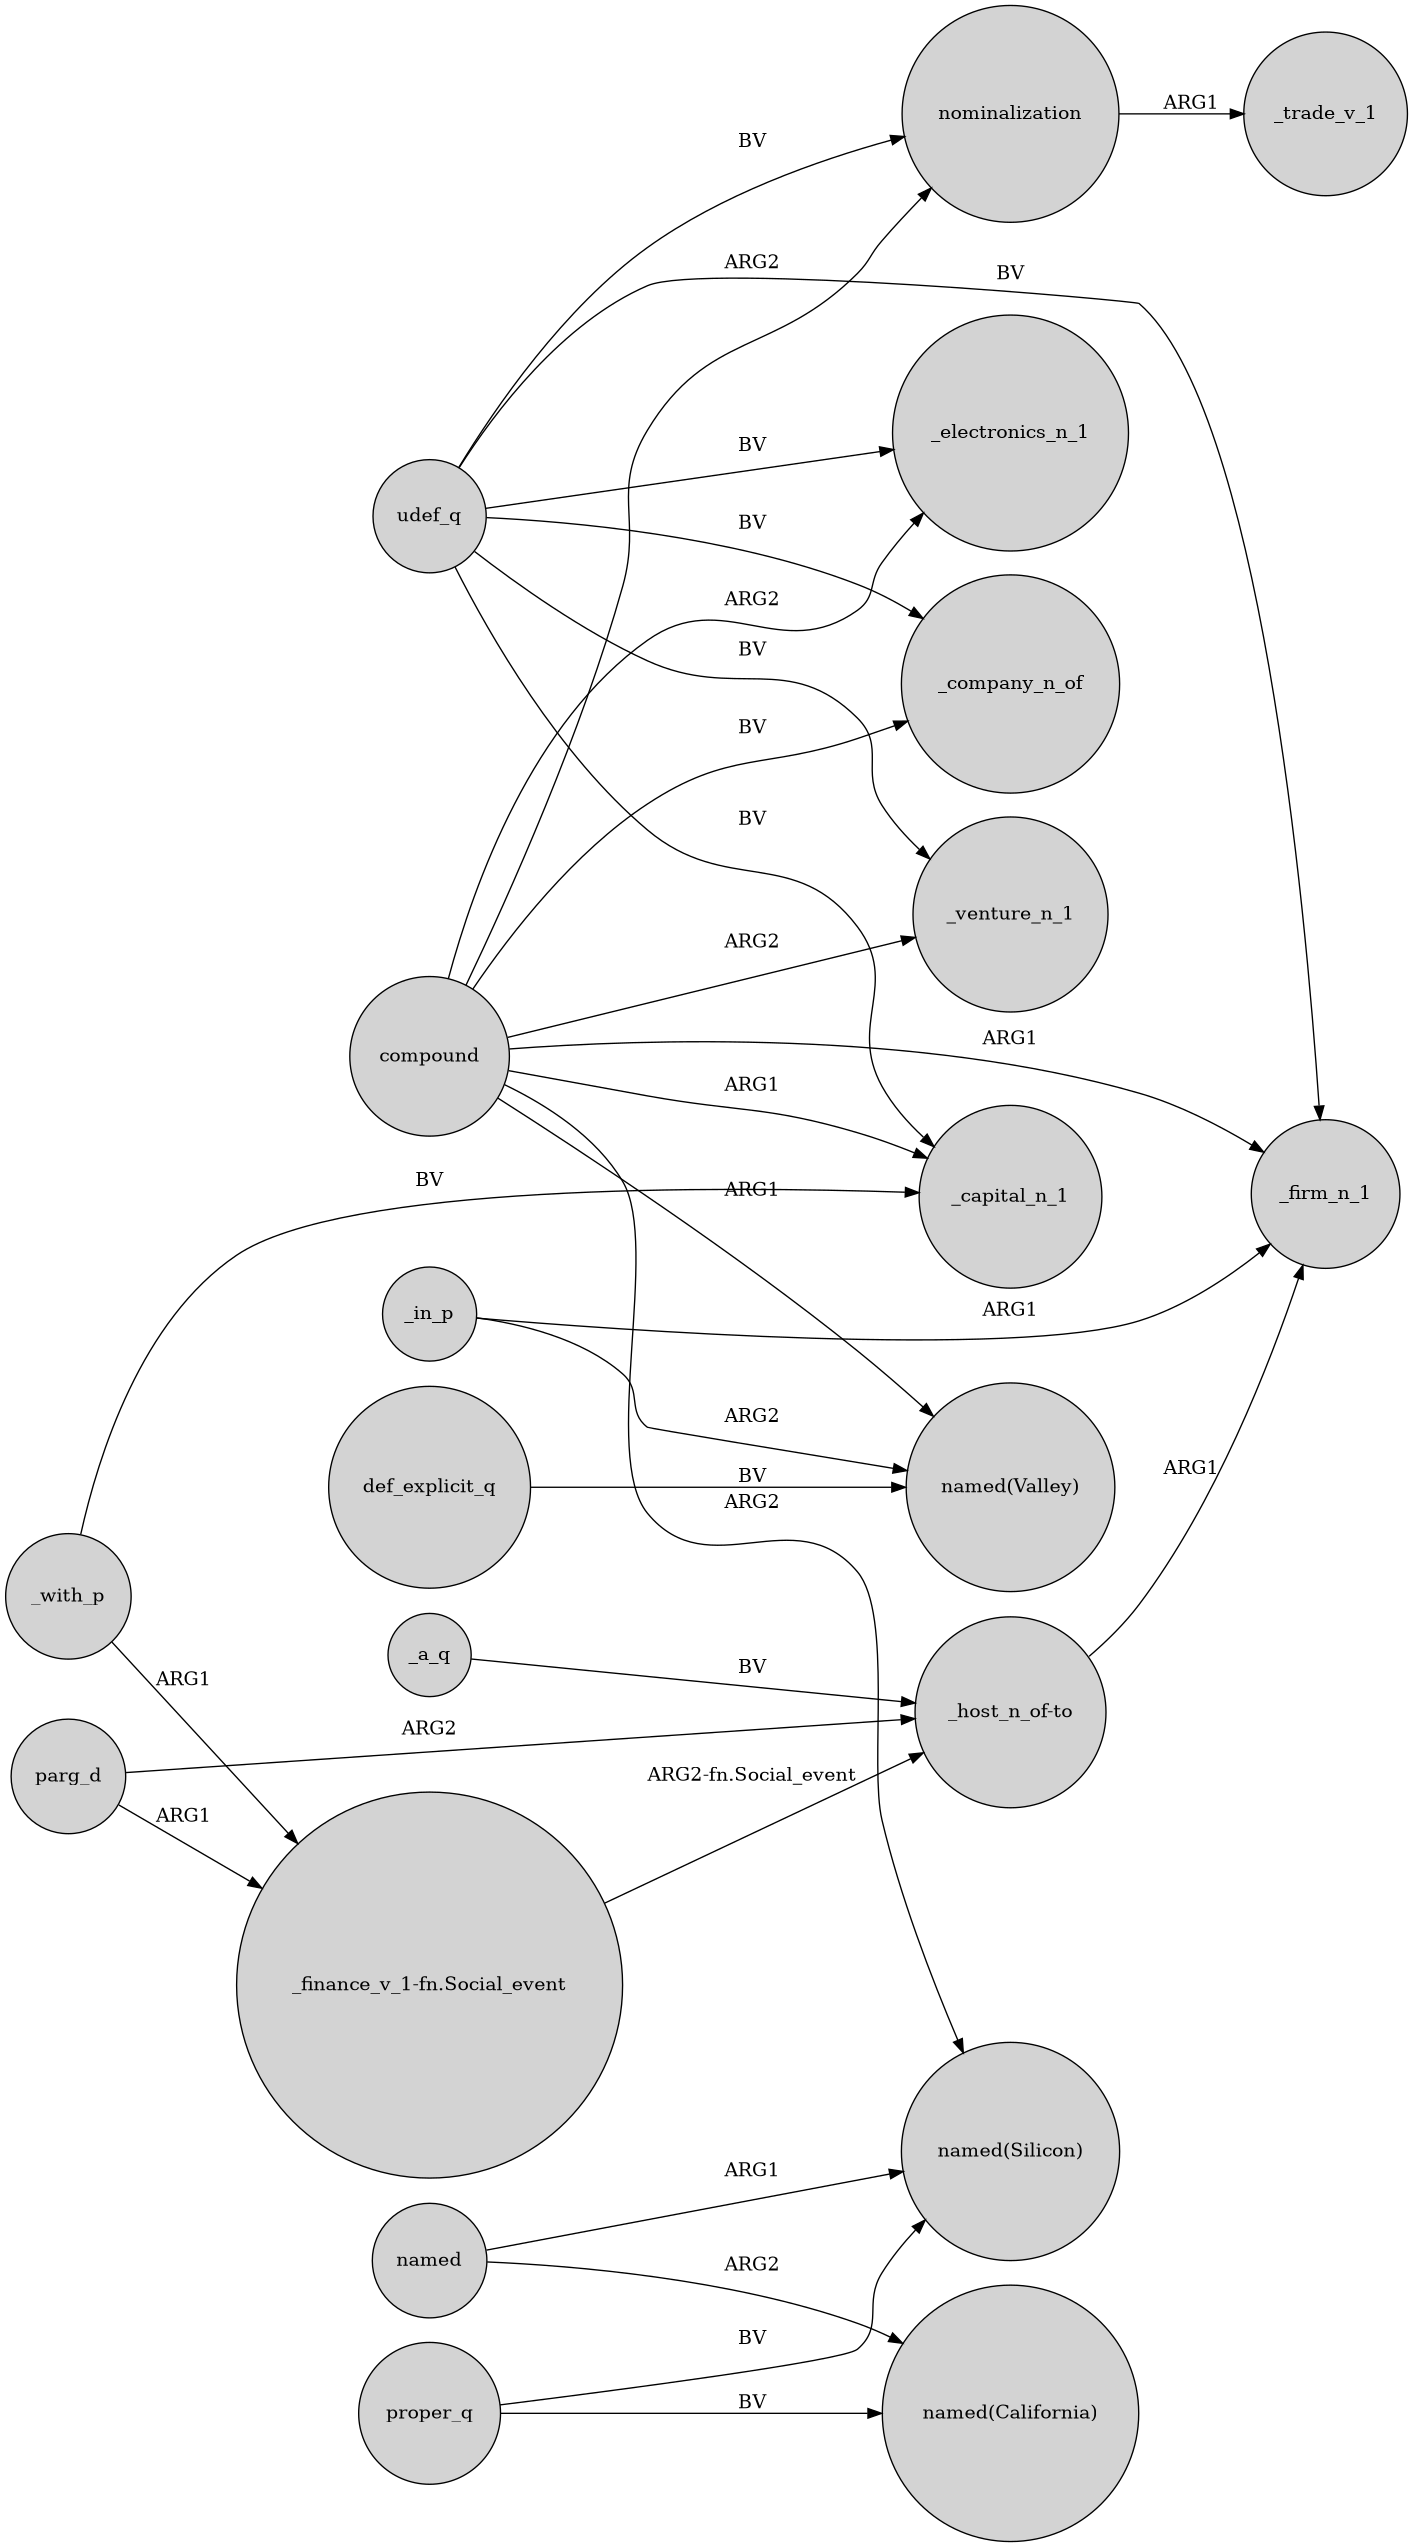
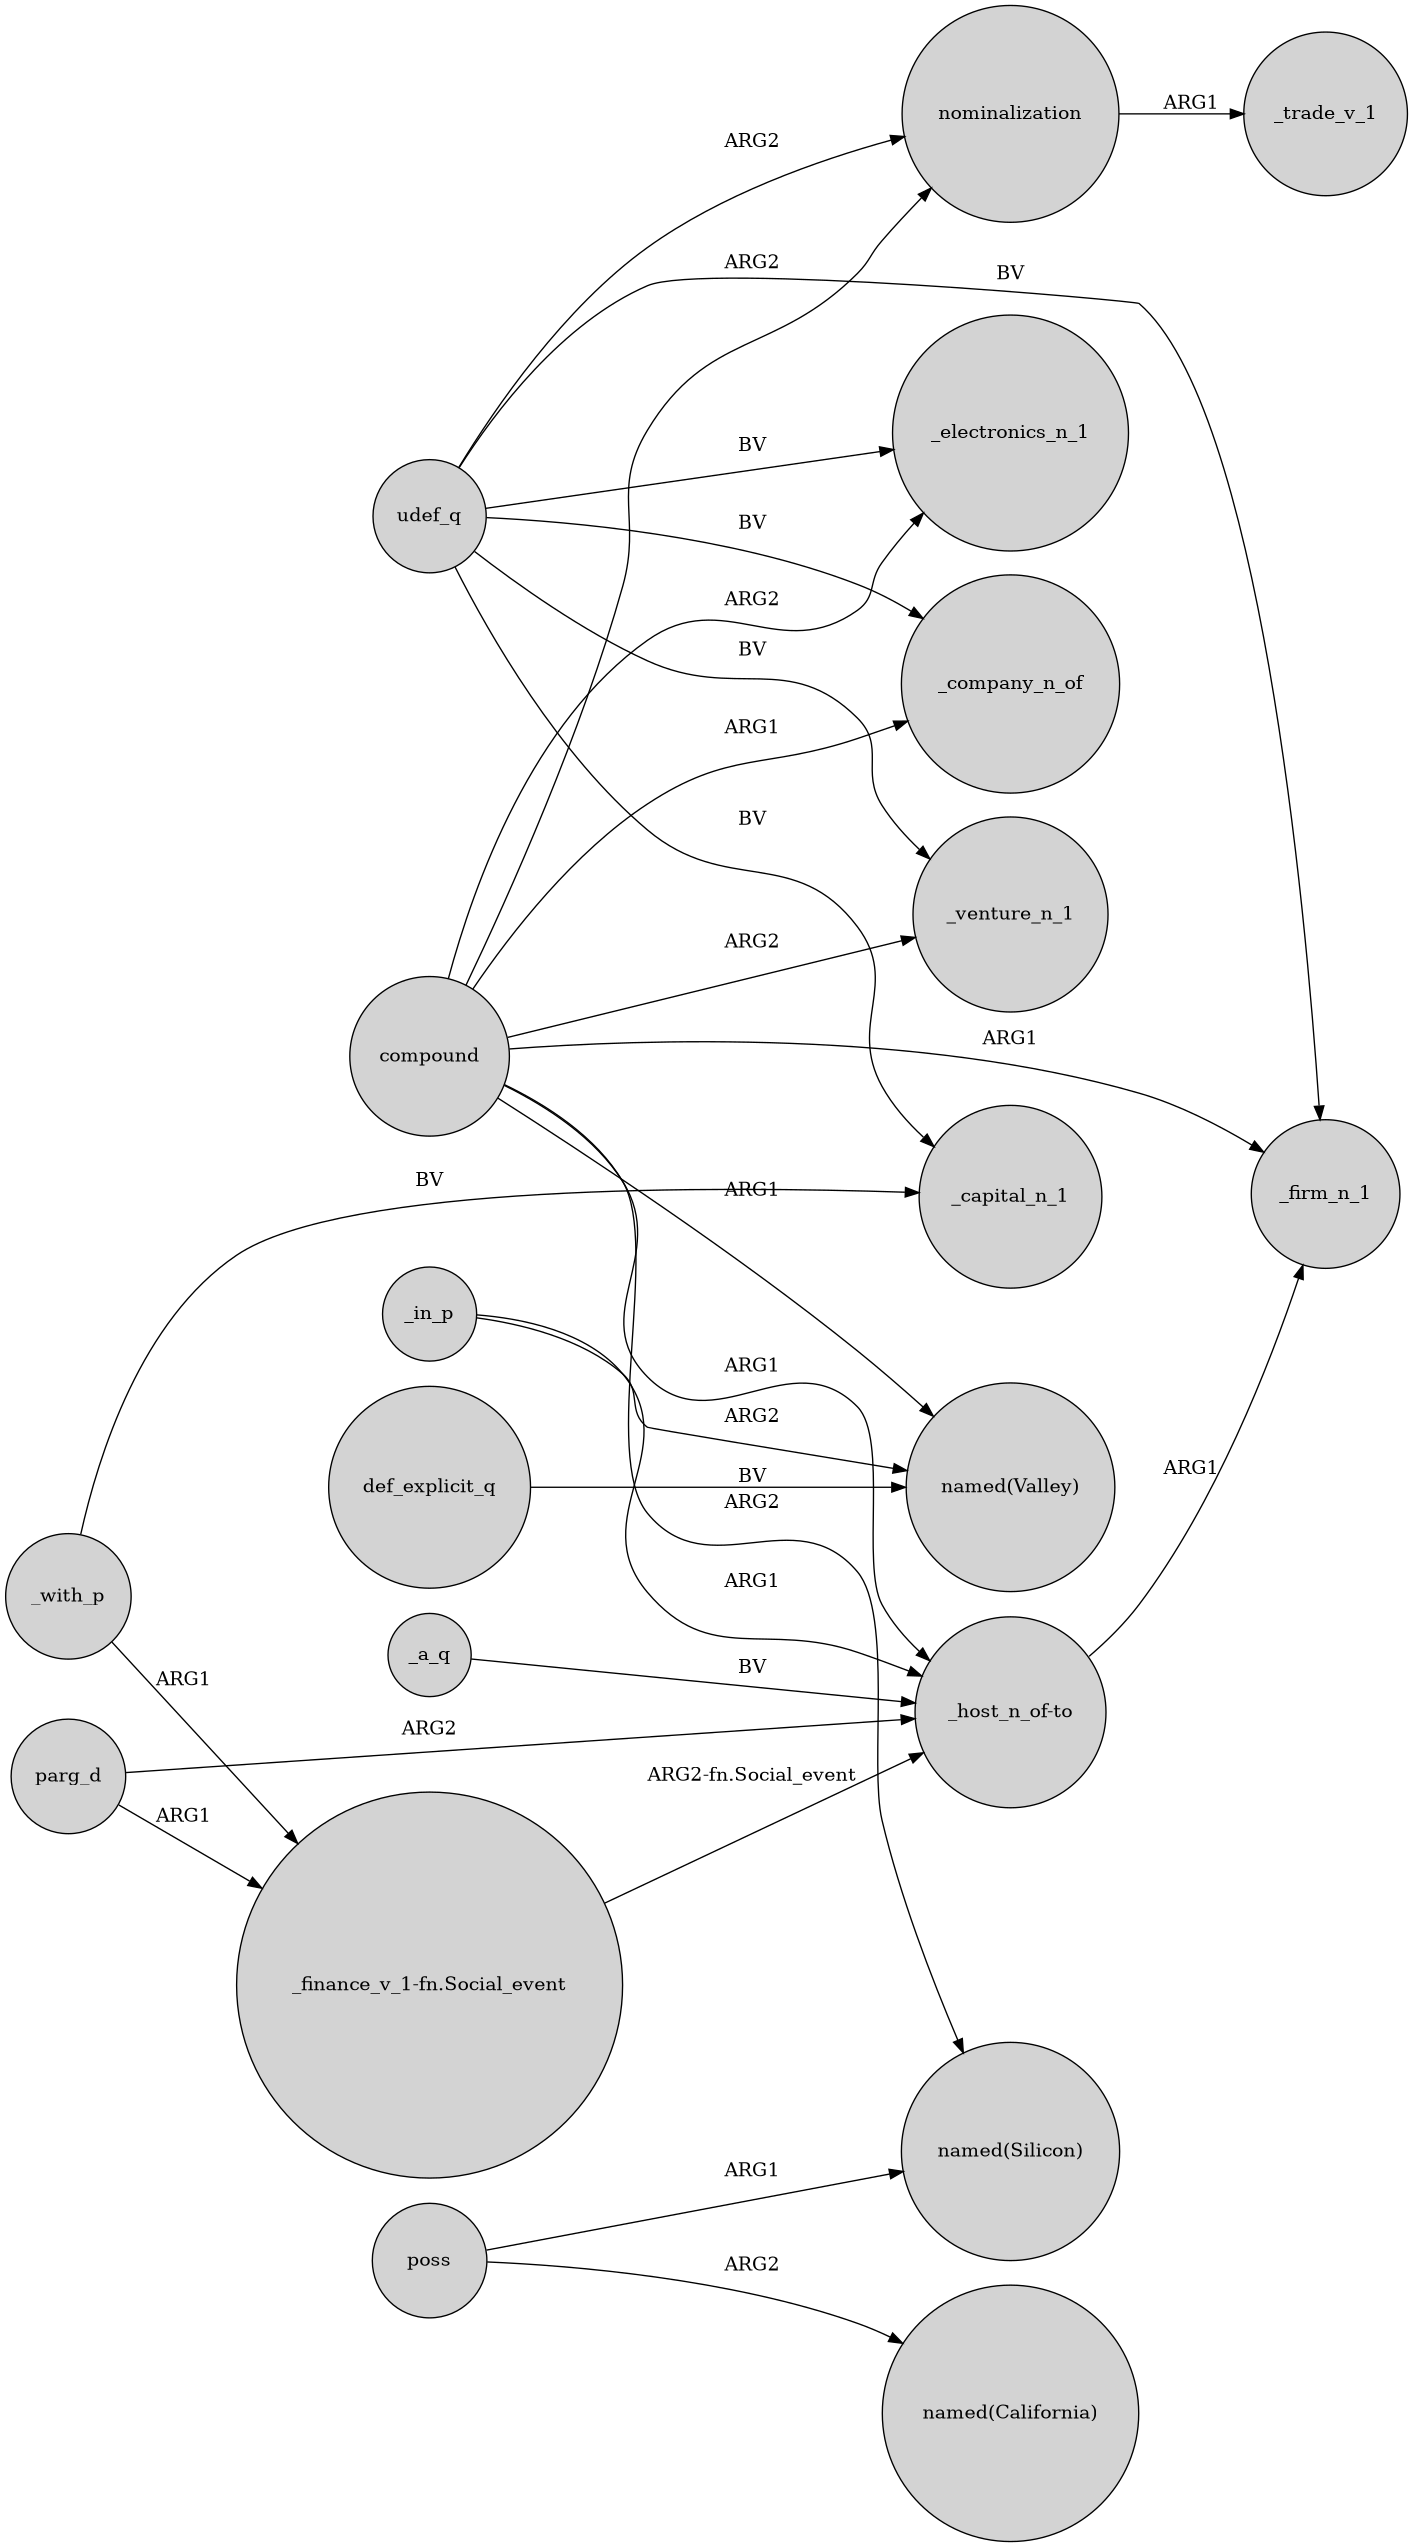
edge "udef_q" -> "nominalization": label "BV" -> "ARG2"
edge "compound" -> "_company_n_of": label "BV" -> "ARG1"
edge "compound" -> "_capital_n_1": now "compound" -> "_host_n_of-to"
edge "_in_p" -> "_firm_n_1": now "_in_p" -> "_host_n_of-to"
node "named": label "named" -> "poss"
node "proper_q": removed
